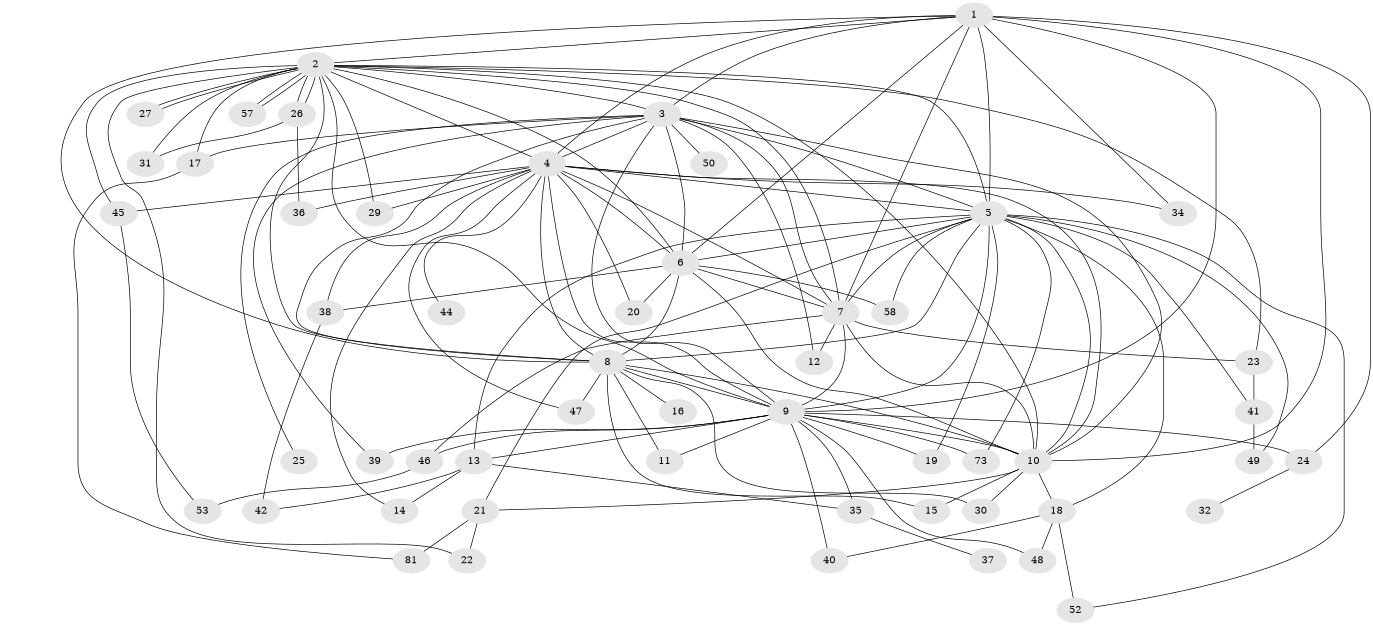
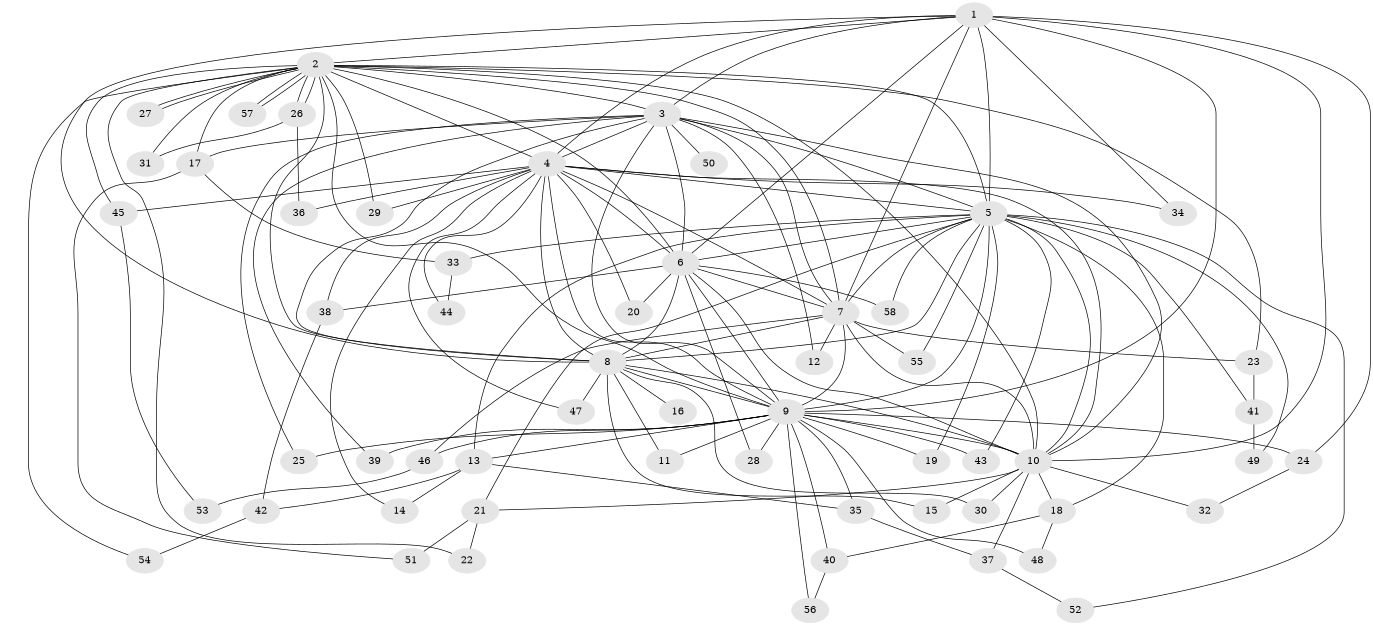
node "33": added
edge "7" -- "8": added
edge "6" -- "9": added
node "55": added
edge "9" -- "25": added
node "28": added
node "73": label "73" -> "43"
edge "10" -- "32": added
edge "10" -- "37": added
node "54": added
node "81": label "81" -> "51"
edge "18" -- "52": now "37" -- "52"
node "56": added
